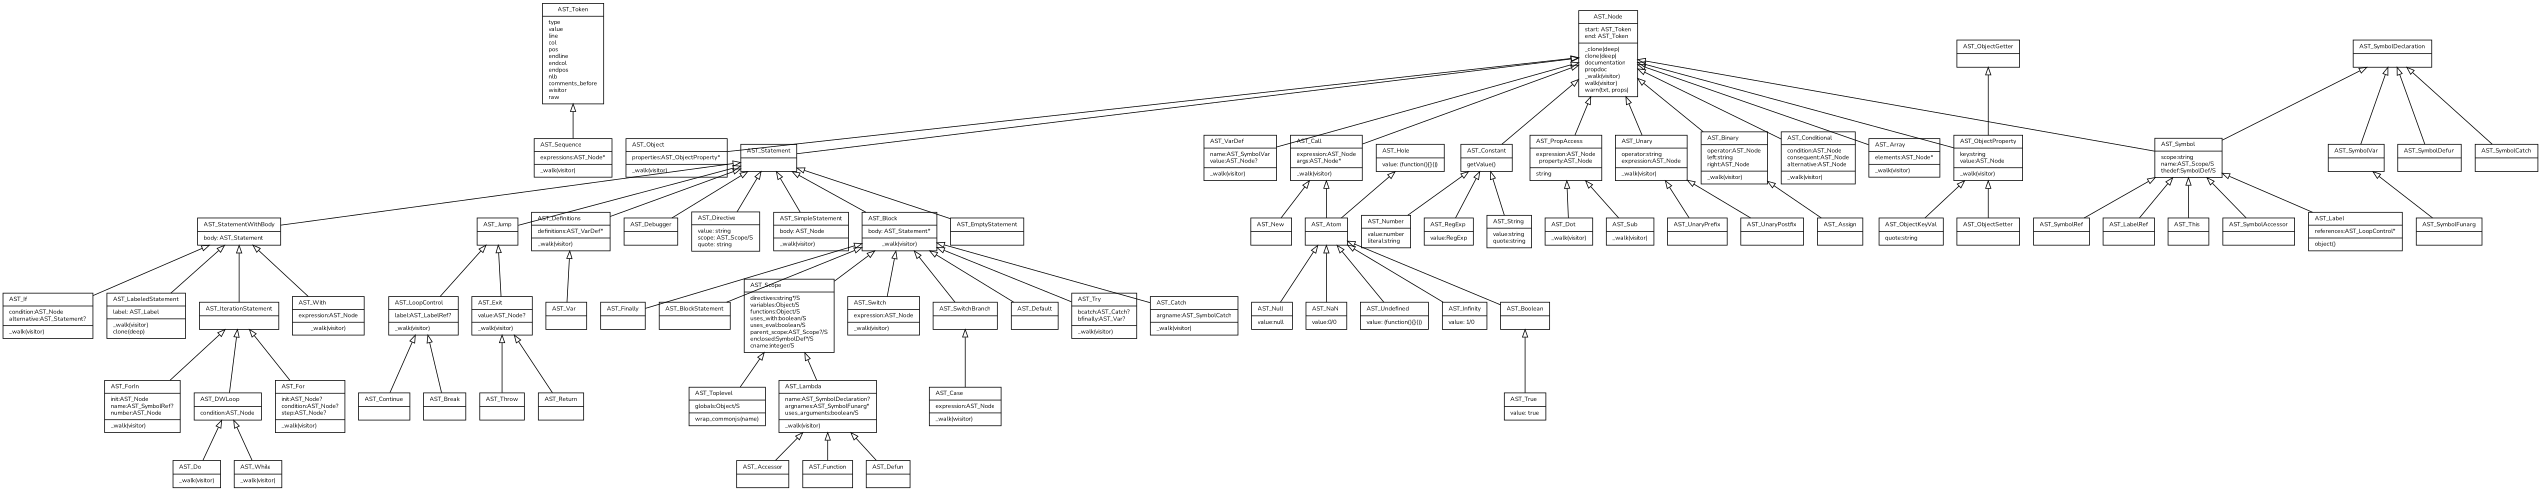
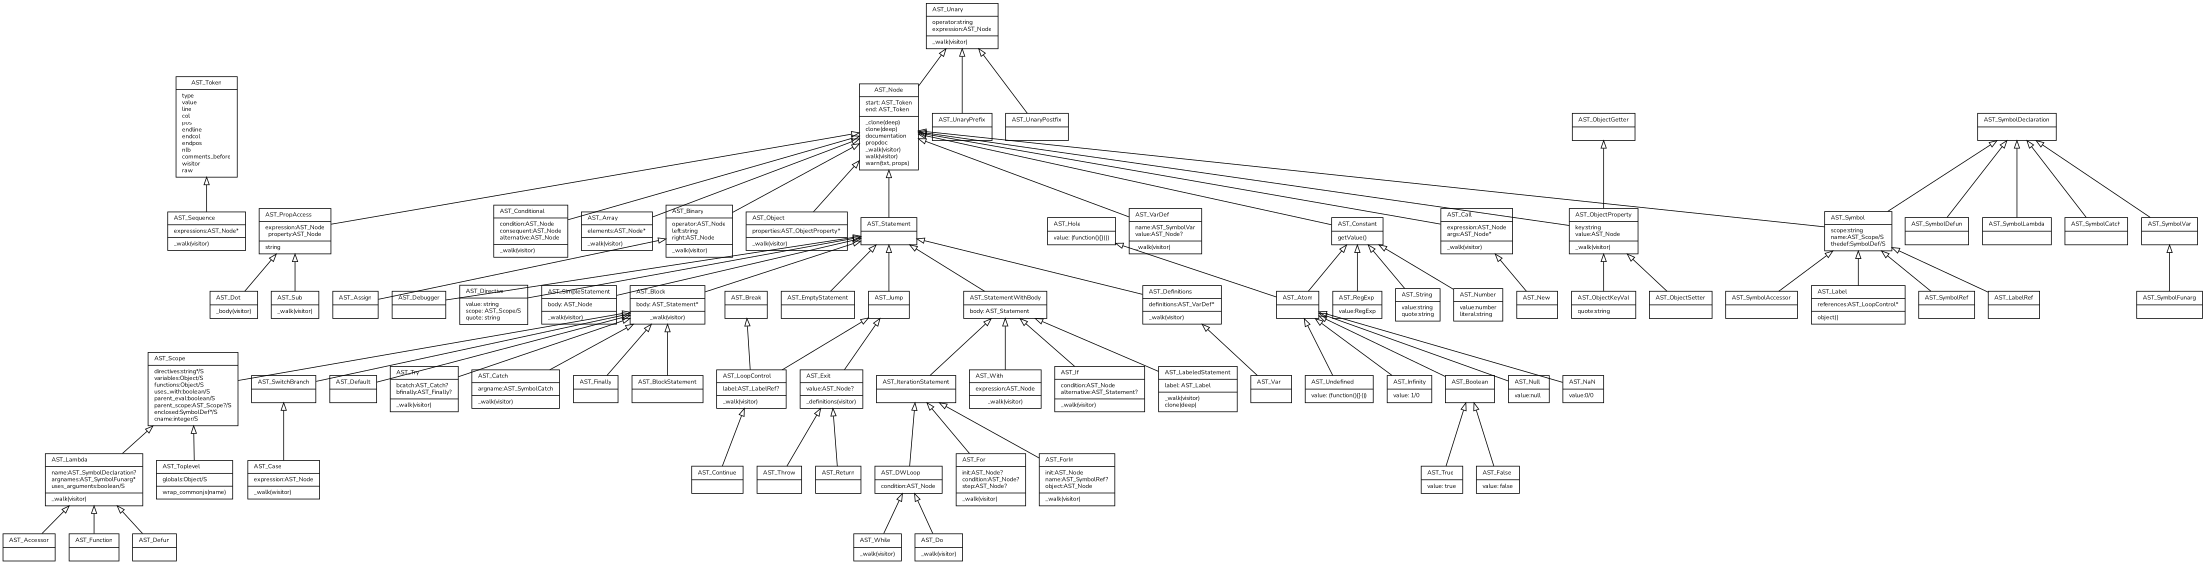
edge "AST_Unary" -> "AST_Node": reversed
edge "AST_Atom" -> "AST_Call": now "AST_Atom" -> "AST_Constant"
node "AST_SymbolLambda": added
node "AST_This": removed
node "AST_Dot": text "_walk(visitor)" -> "_body(visitor)"
node "AST_Switch": removed
node "AST_Try": text "bfinally:AST_Var?" -> "bfinally:AST_Finally?"
node "AST_Scope": text "uses_eval:boolean/S" -> "parent_eval:boolean/S"
node "AST_Exit": text "_walk(visitor)" -> "_definitions(visitor)"
edge "AST_Break" -> "AST_LoopControl": reversed
node "AST_ForIn": text "number:AST_Node" -> "object:AST_Node"
node "AST_False": added
